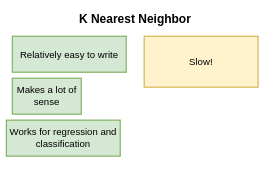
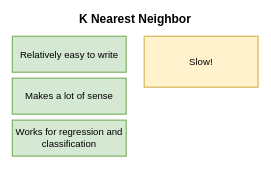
node "Makes a lot of sense": size 69x36 -> 114x36
node "Works for regression and classification": moved (63, 138) -> (69, 138)
